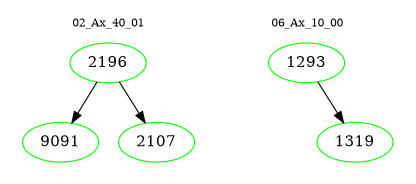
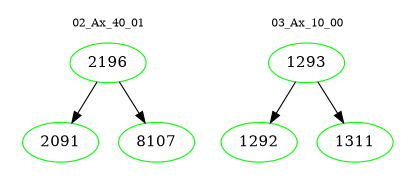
cluster "06_Ax_10_00": label "06_Ax_10_00" -> "03_Ax_10_00"
node "9091": label "9091" -> "2091"
node "2107": label "2107" -> "8107"
node "1292": added
node "1319": label "1319" -> "1311"
